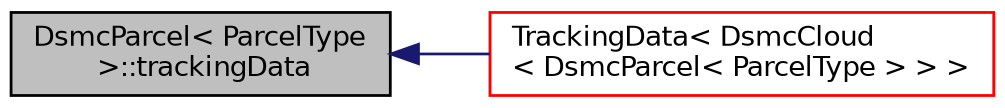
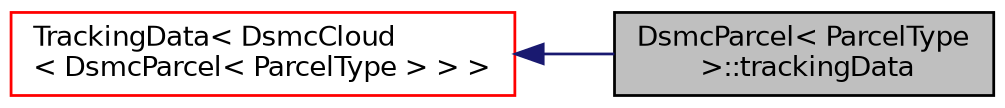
edge "TrackingData< DsmcCloud < DsmcParcel< ParcelType > > >" -> "DsmcParcel< ParcelType >::trackingData": reversed
